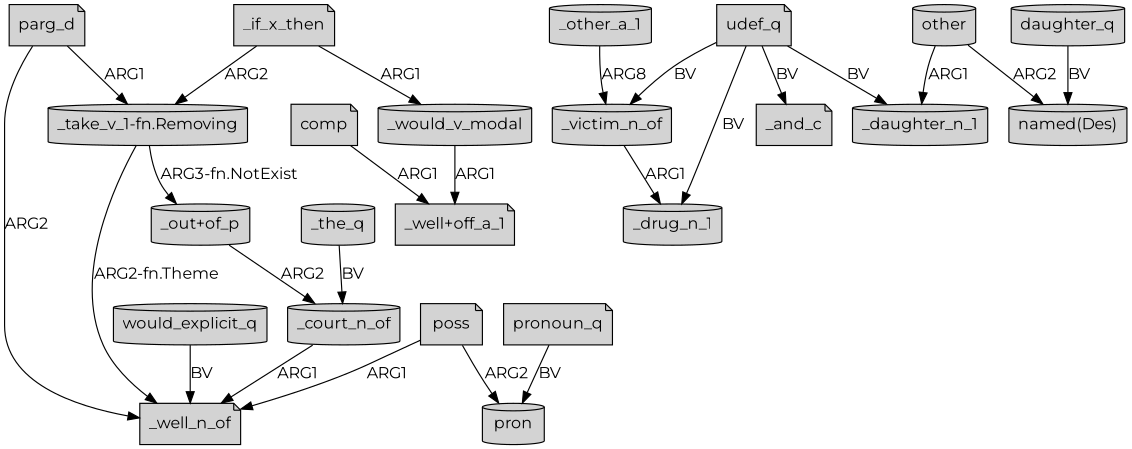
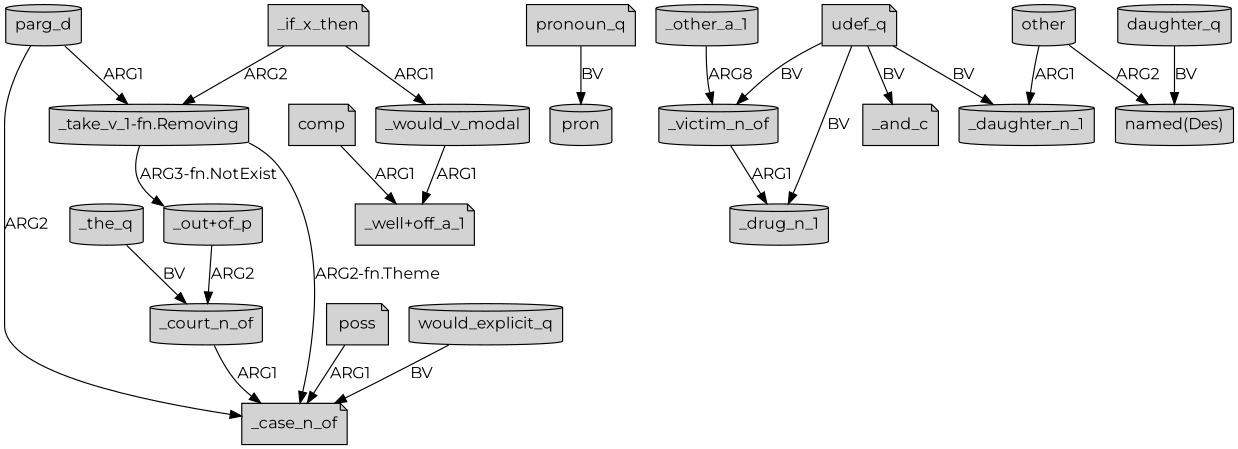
node "parg_d": shape note -> cylinder
edge "poss" -> "pron": removed, label "ARG2"
node "_well_n_of": label "_well_n_of" -> "_case_n_of"
